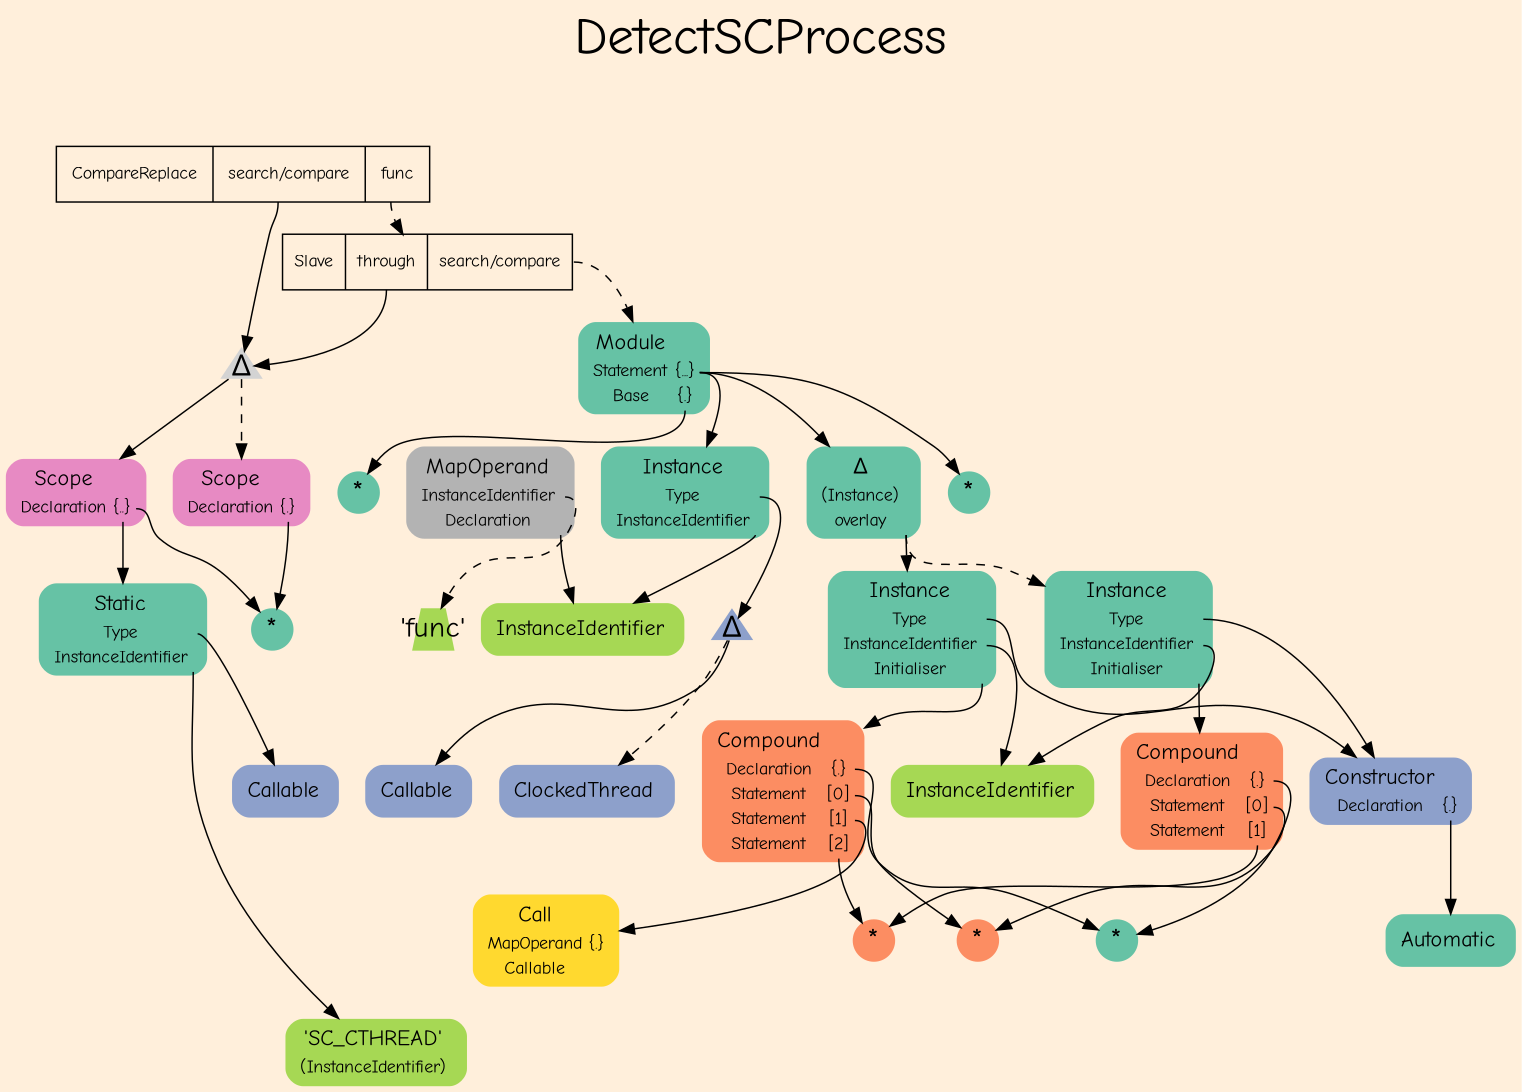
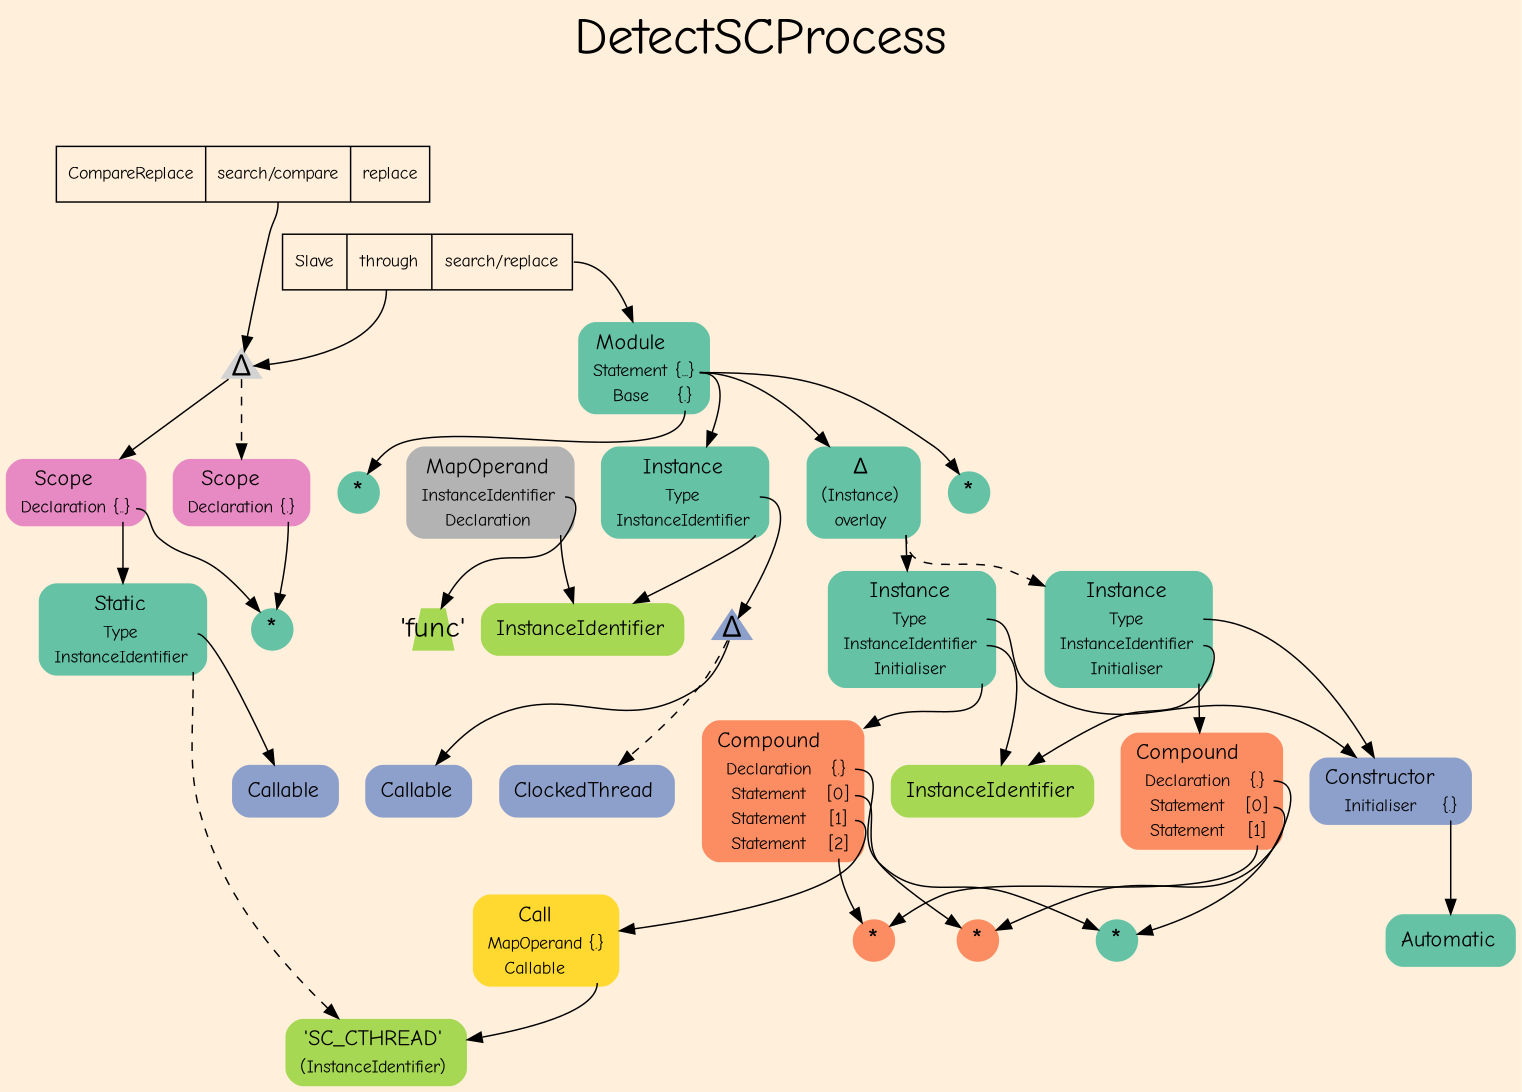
node "CompareReplace": text "func" -> "replace"
edge "CompareReplace" -> "Slave": removed
node "Slave": text "search/compare" -> "search/replace"
edge "Slave" -> "Module": style dashed -> solid
edge "MapOperand" -> "'func'": style dashed -> solid
node "Constructor": text "Declaration" -> "Initialiser"
edge "Static" -> "'SC_CTHREAD'": style solid -> dashed
edge "Call" -> "'SC_CTHREAD'": added
